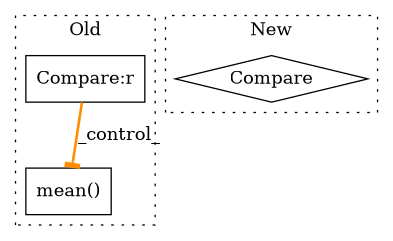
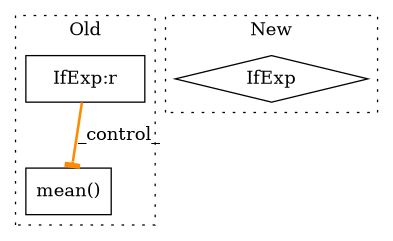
node "Compare:r": label "Compare:r" -> "IfExp:r"
node "Compare": label "Compare" -> "IfExp"
